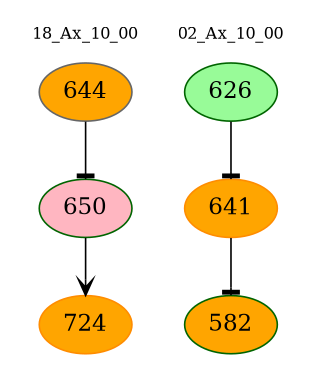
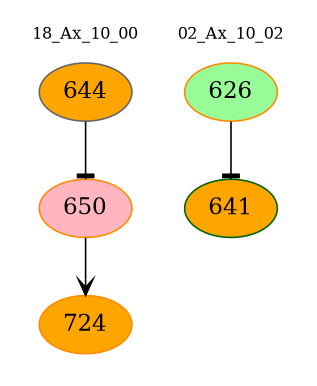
cluster "02_Ax_10_00": label "02_Ax_10_00" -> "02_Ax_10_02"
node "626": color darkgreen -> darkorange
node "650": color darkgreen -> darkorange
node "641": color darkorange -> darkgreen
node "582": removed
